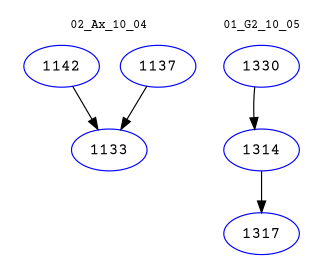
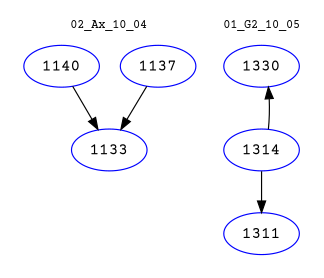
node "1142": label "1142" -> "1140"
edge "1330" -> "1314": reversed
node "1317": label "1317" -> "1311"
